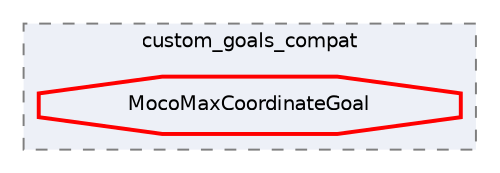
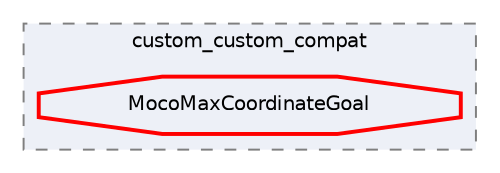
cluster "custom_goals_compat": label "custom_goals_compat" -> "custom_custom_compat"
